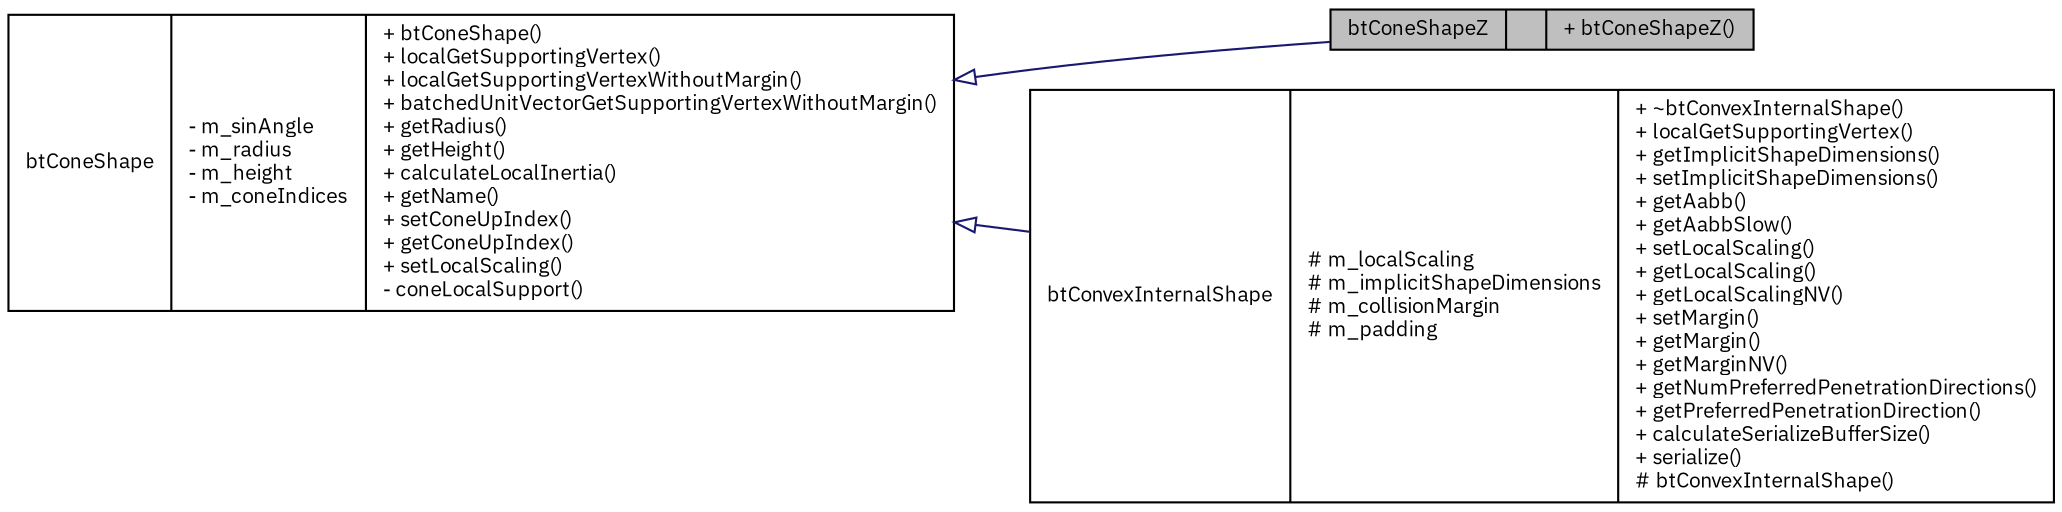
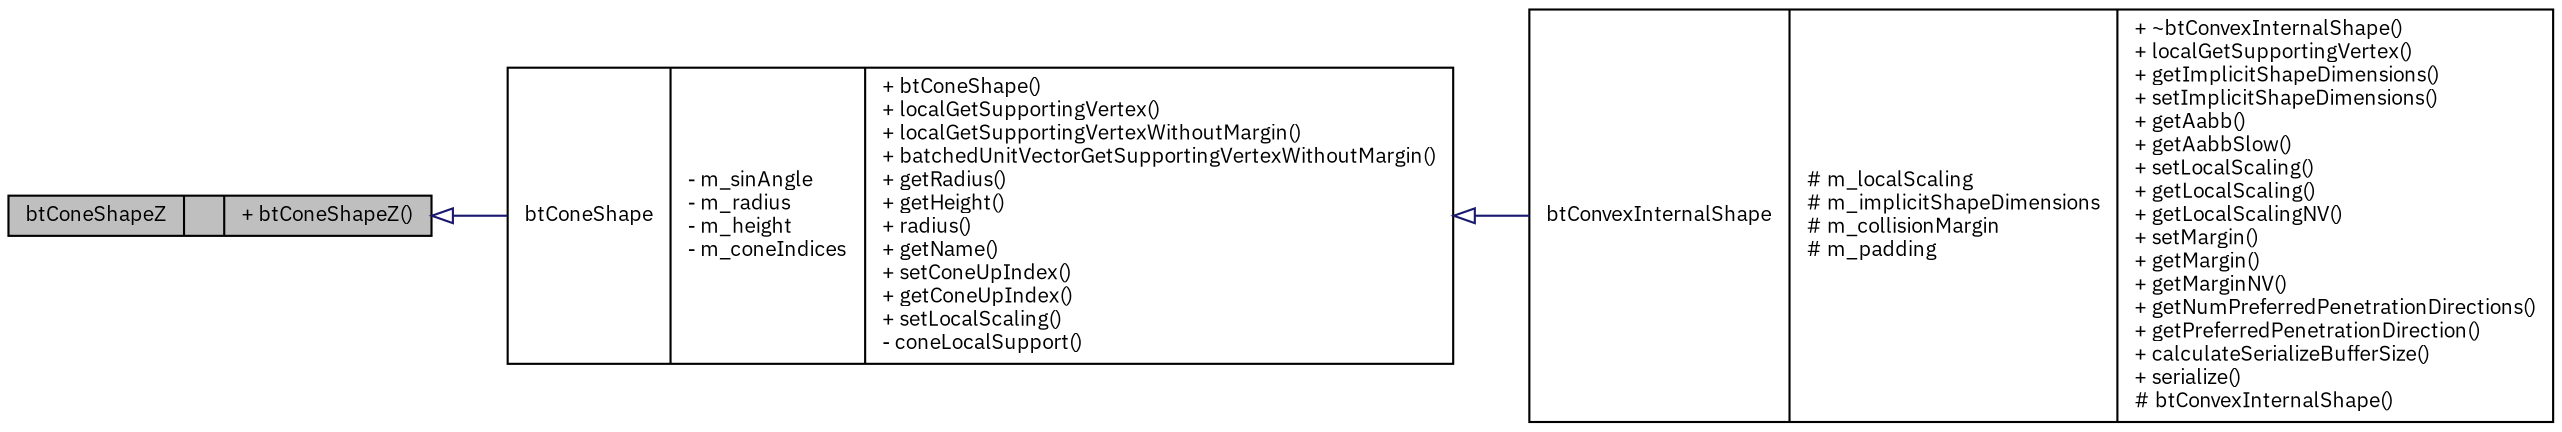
edge "btConeShapeZ" -> "btConeShape": reversed
node "btConeShape": text "+ calculateLocalInertia()" -> "+ radius()"
